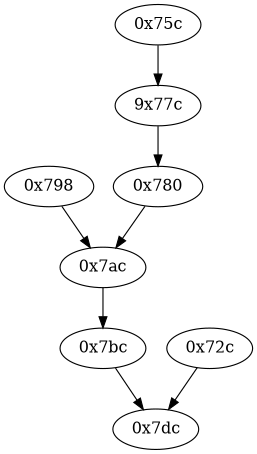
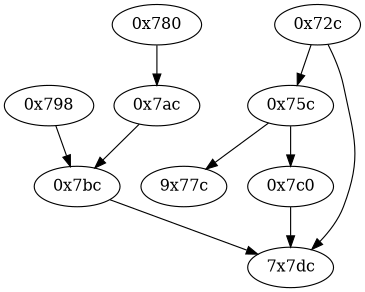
edge "0x72c" -> "0x75c": added
edge "9x77c" -> "0x780": removed
node "0x7c0": added
edge "0x798" -> "0x7ac": now "0x798" -> "0x7bc"
node "0x7dc": label "0x7dc" -> "7x7dc"
